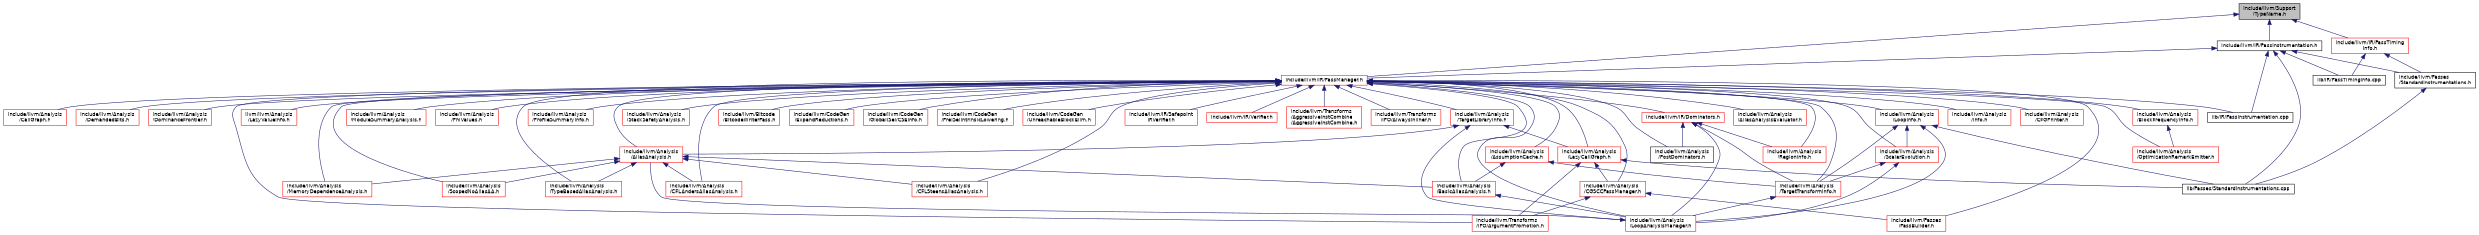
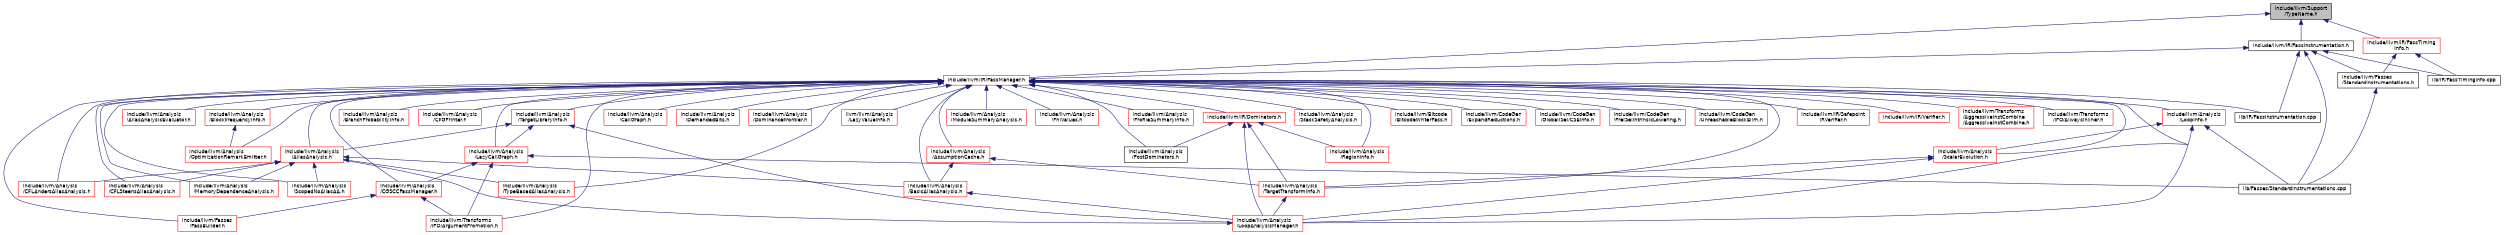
node "include/llvm/Analysis /Info.h": label "include/llvm/Analysis /Info.h" -> "include/llvm/Analysis /BranchProbabilityInfo.h"
edge "include/llvm/Analysis /TargetTransformInfo.h" -> "include/llvm/Analysis /LoopInfo.h": removed
